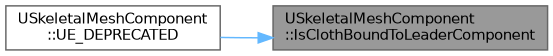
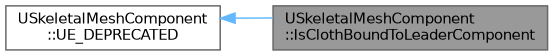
edge "USkeletalMeshComponent ::UE_DEPRECATED" -> "USkeletalMeshComponent ::IsClothBoundToLeaderComponent": reversed
